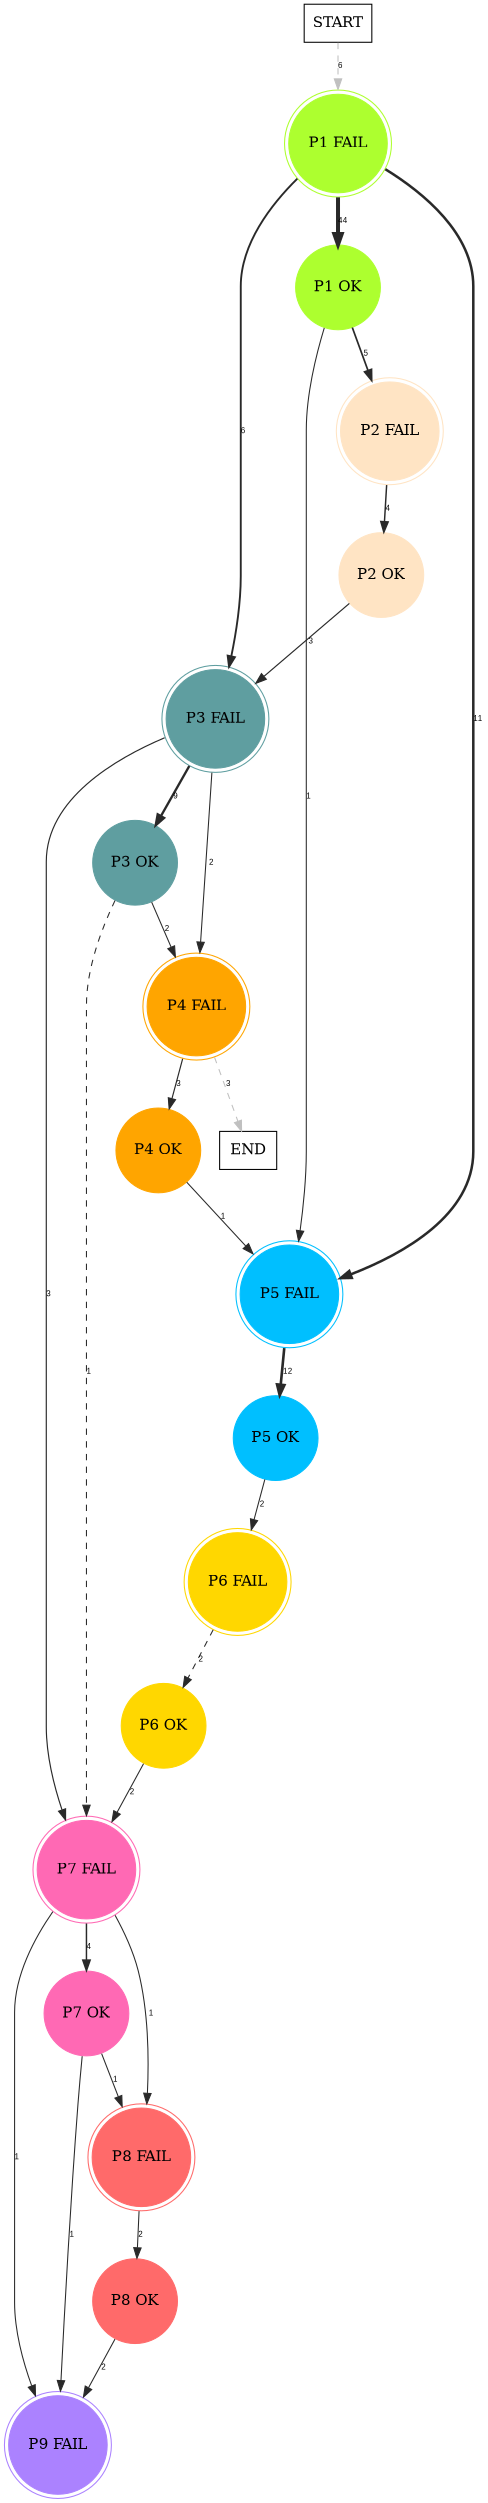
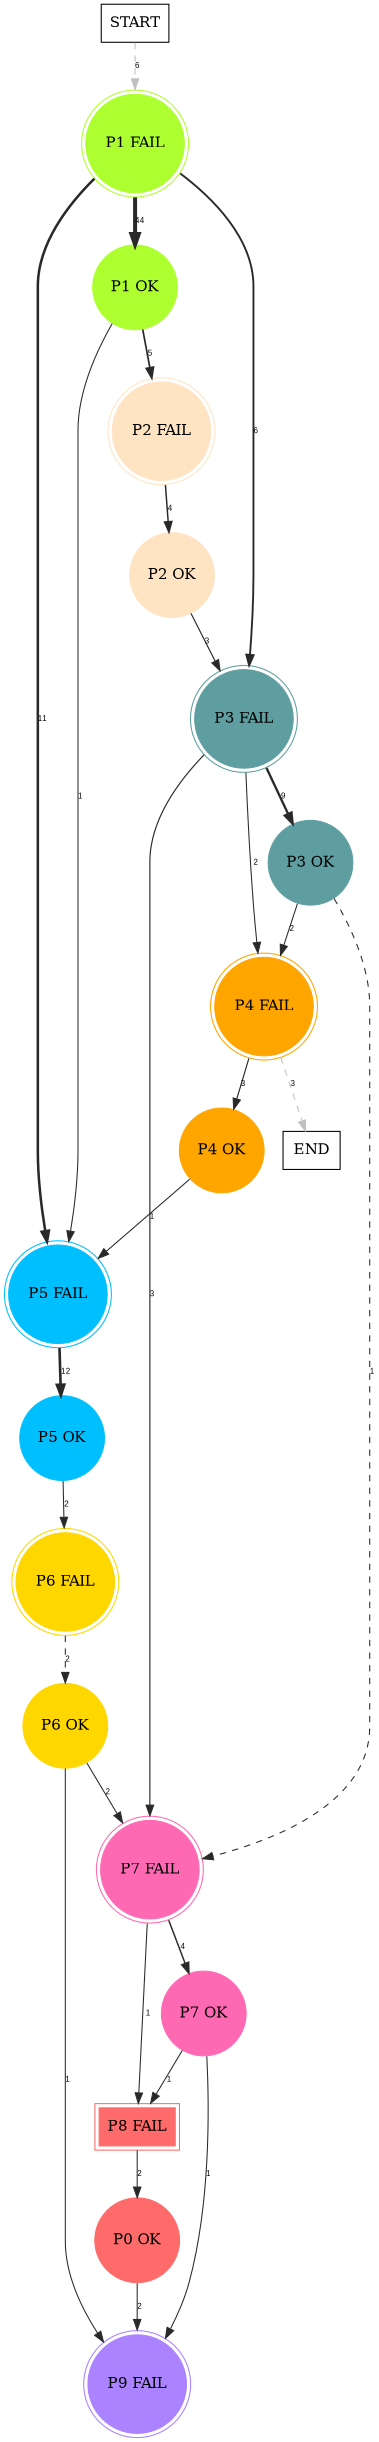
edge "P7 FAIL" -> "P9 FAIL": now "P6 OK" -> "P9 FAIL"
node "P8 FAIL": shape circle -> box
node "P8 OK": label "P8 OK" -> "P0 OK"
